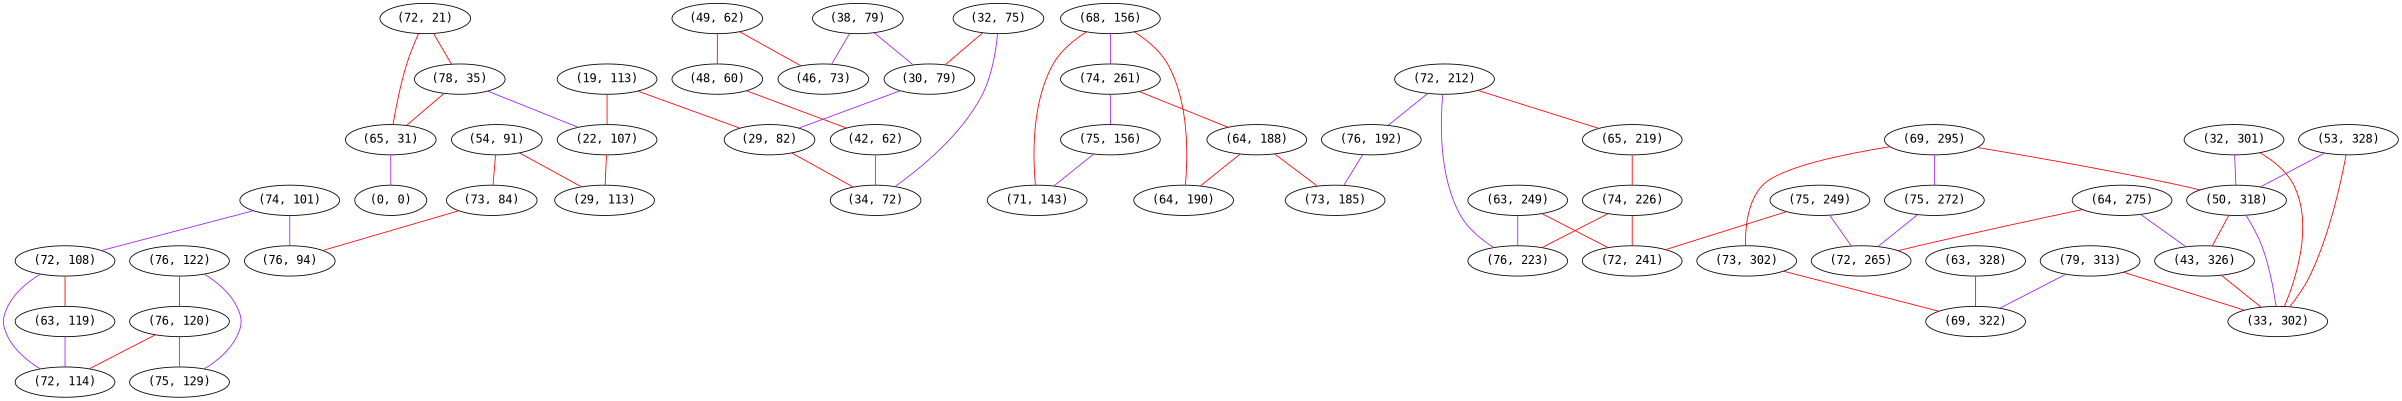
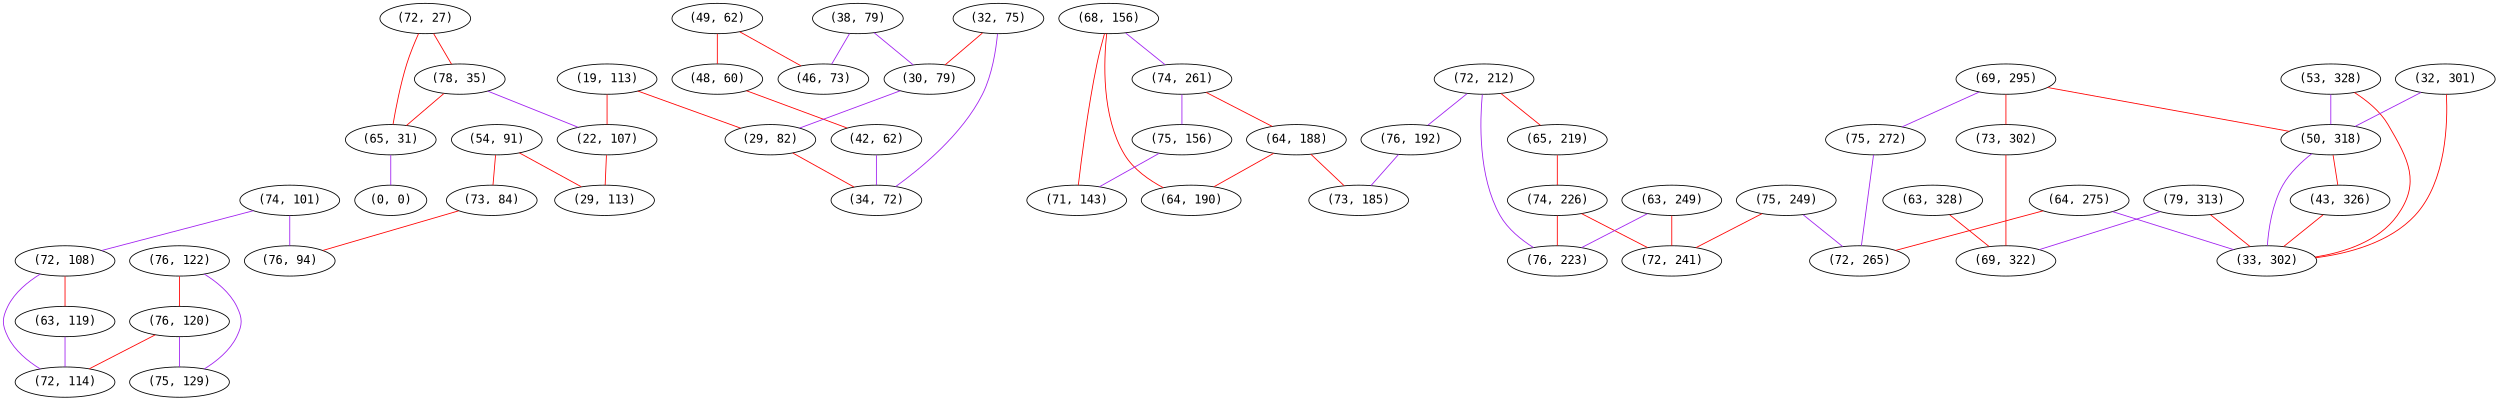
node "(72, 21)": label "(72, 21)" -> "(72, 27)"
edge "(64, 275)" -- "(43, 326)": now "(64, 275)" -- "(33, 302)"
